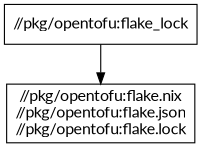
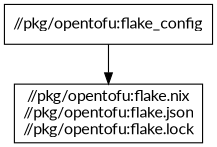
node "//pkg/opentofu:flake_lock": label "//pkg/opentofu:flake_lock" -> "//pkg/opentofu:flake_config"
